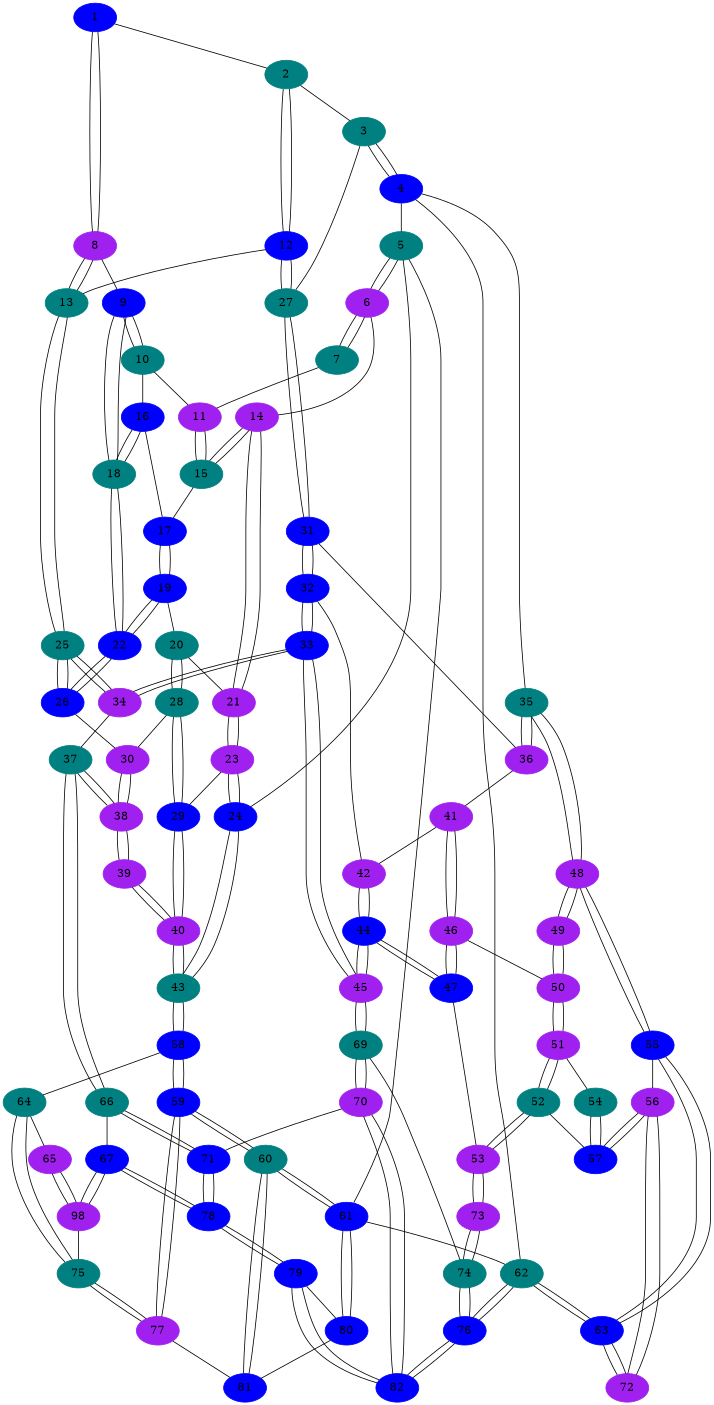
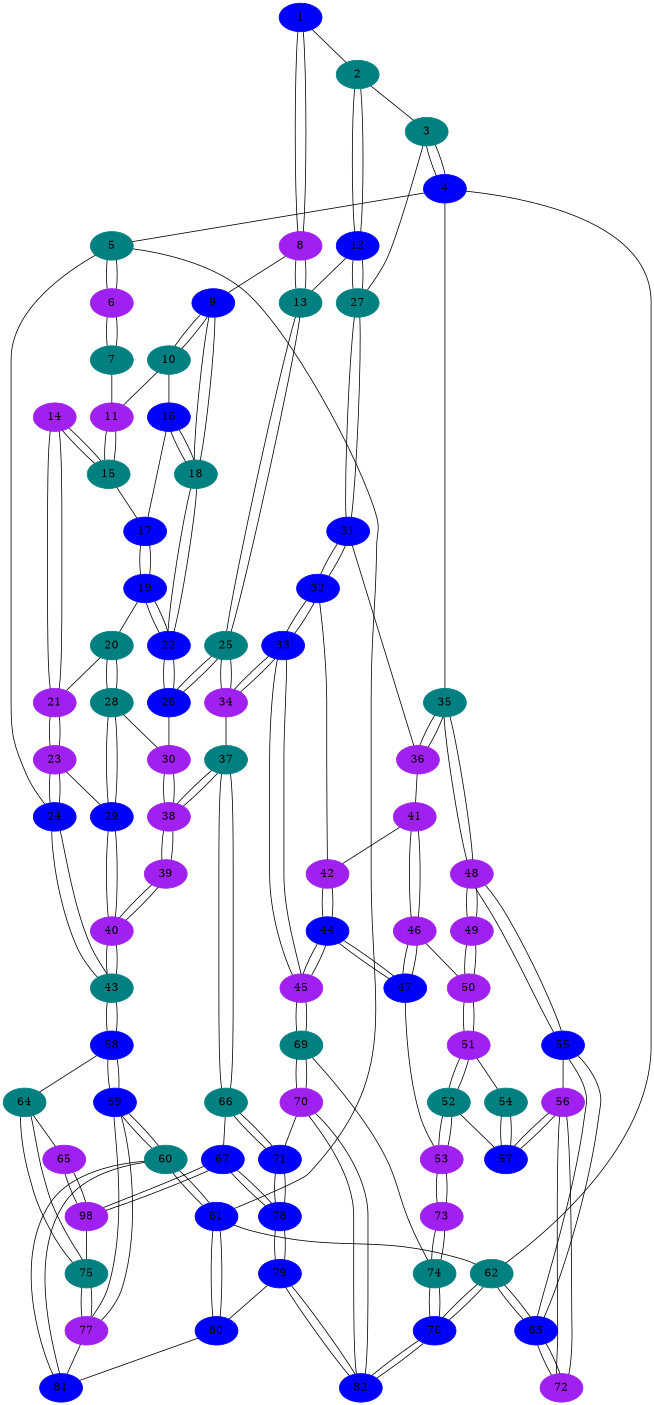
edge "6" -- "14": removed
